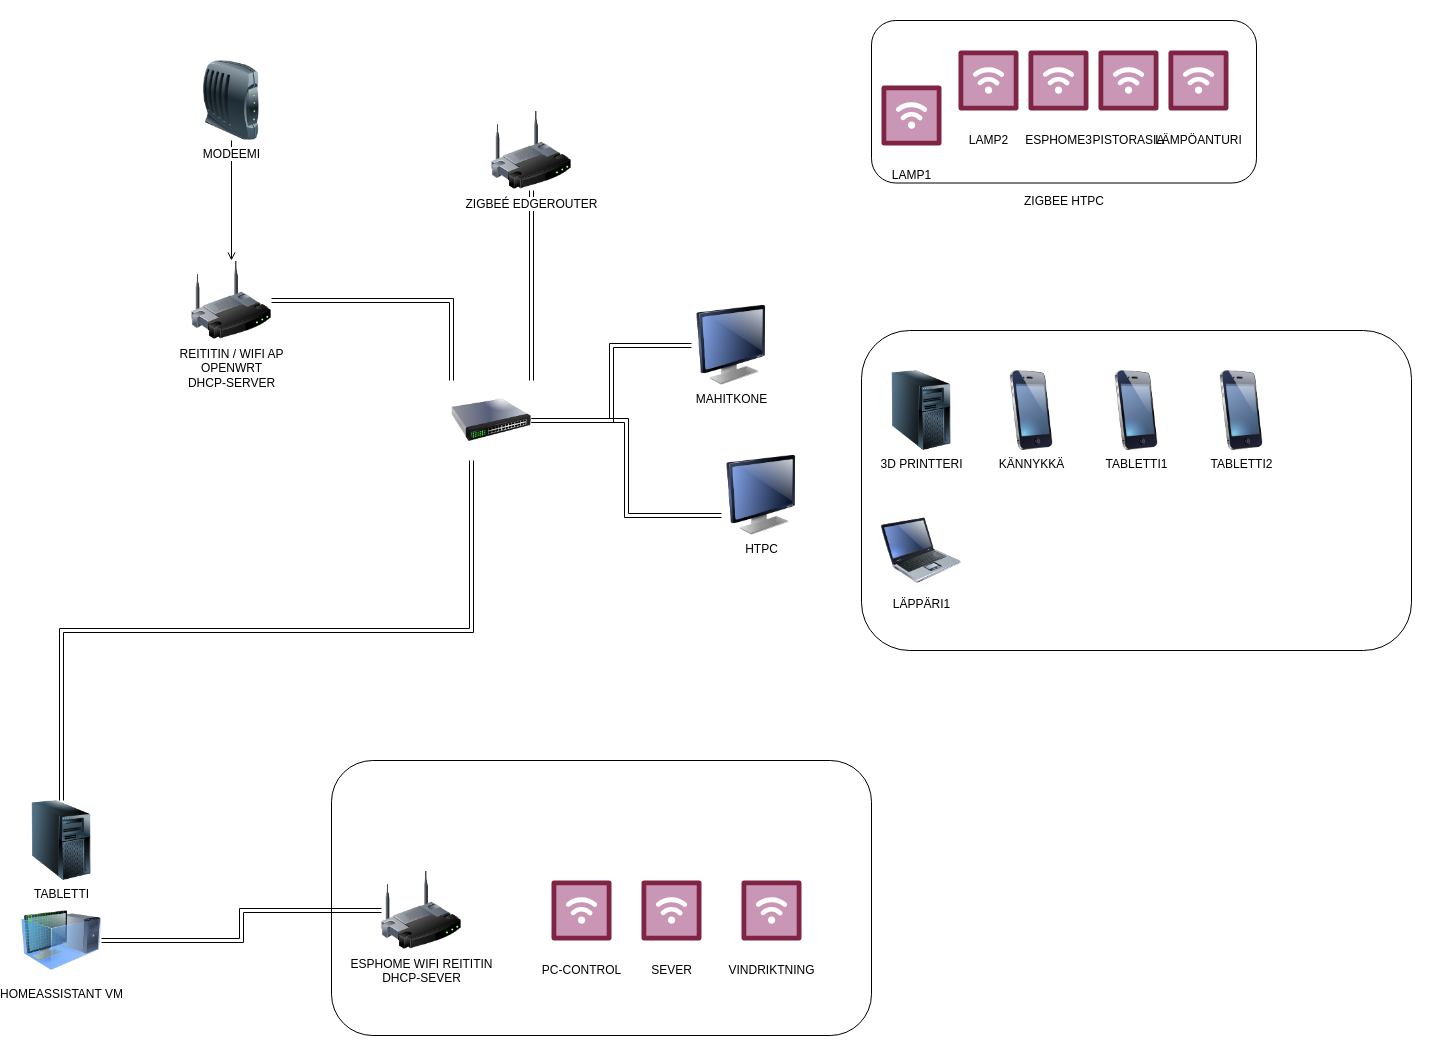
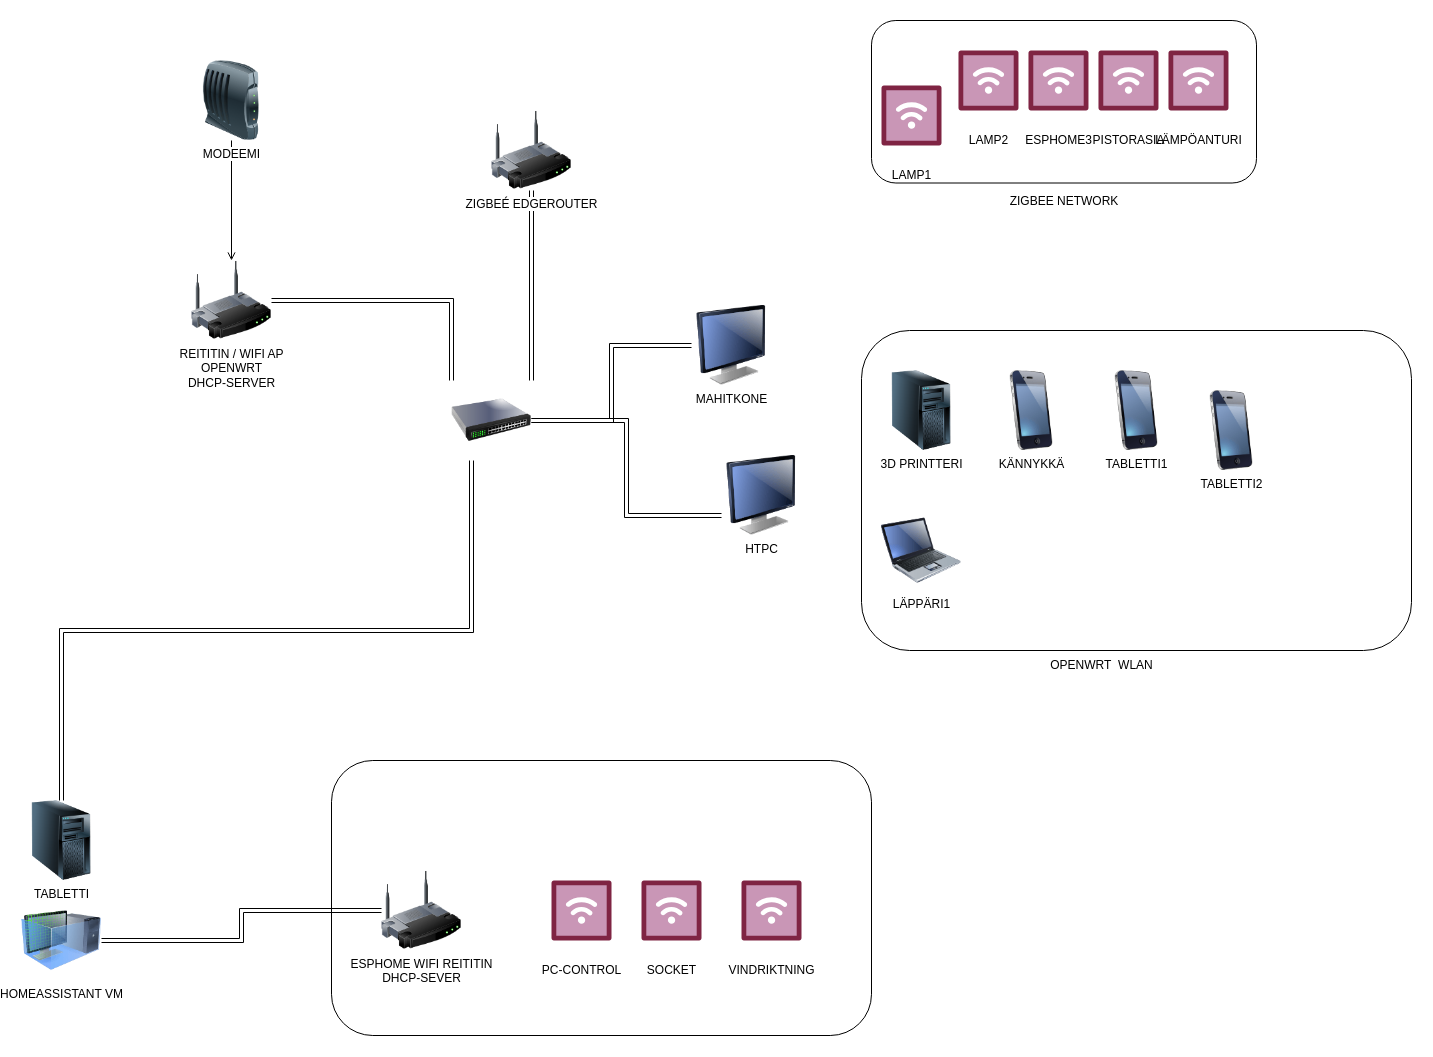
node "ZIGBEE HTPC": label "ZIGBEE HTPC" -> "ZIGBEE NETWORK"
node "TABLETTI2": moved (1242, 411) -> (1232, 431)
node "OPENWRT WLAN": added
node "SEVER": label "SEVER" -> "SOCKET"
